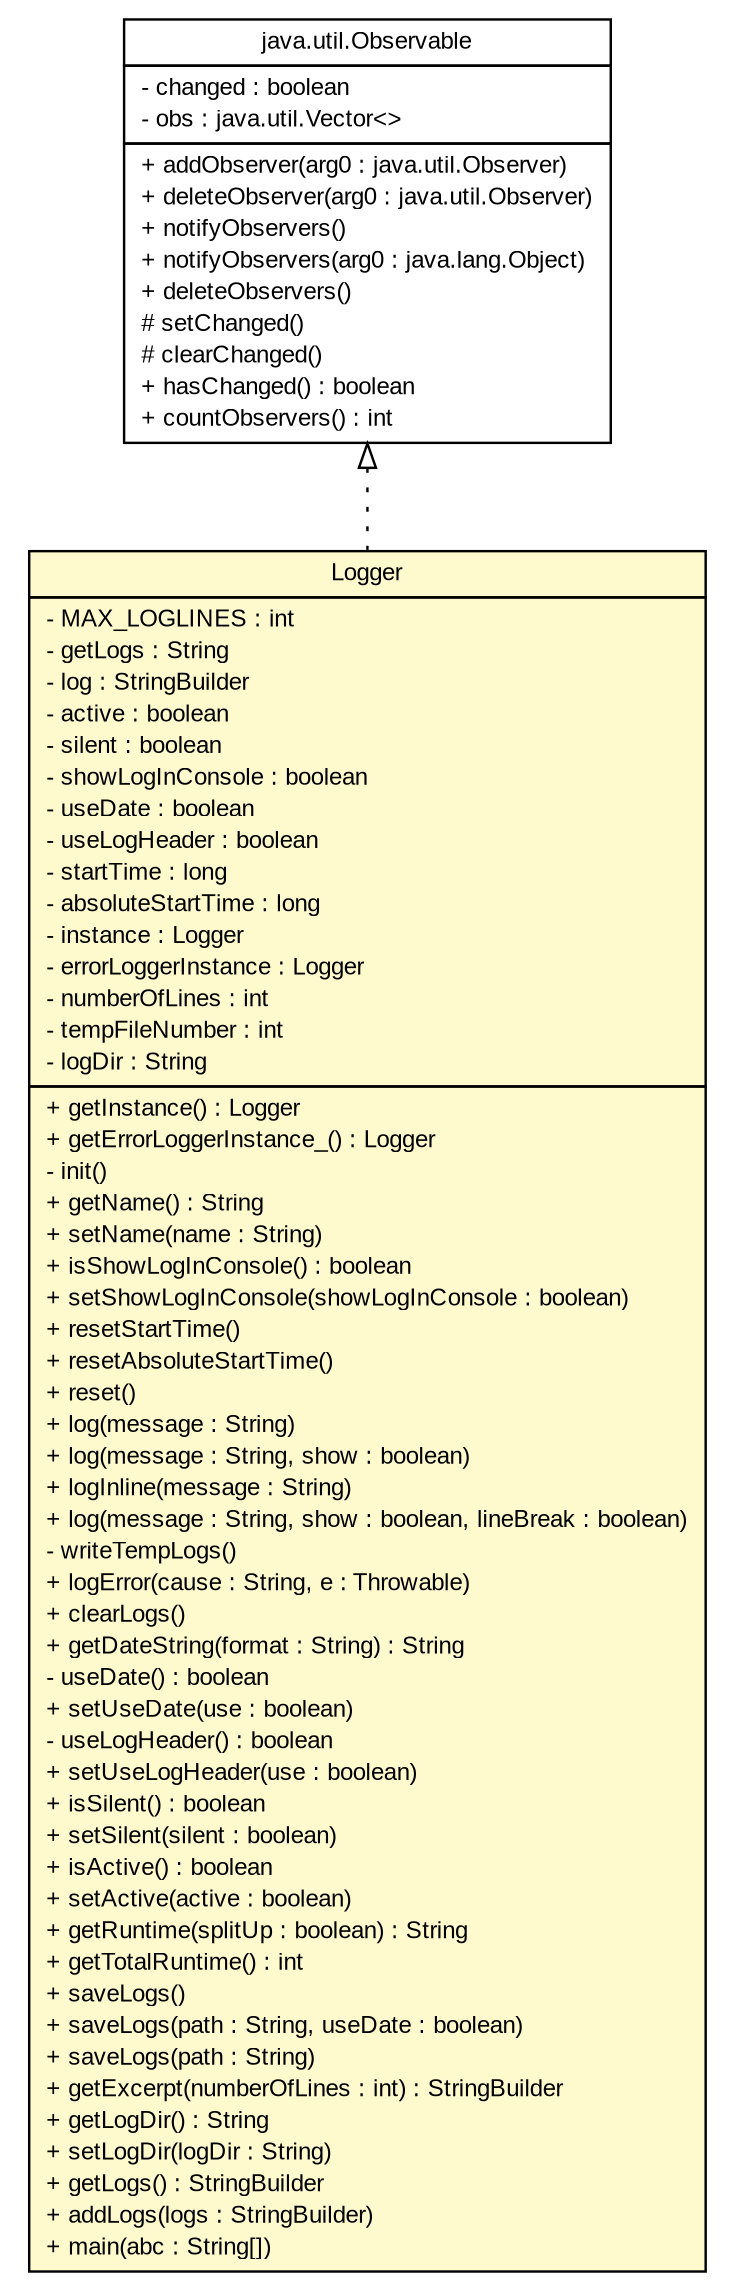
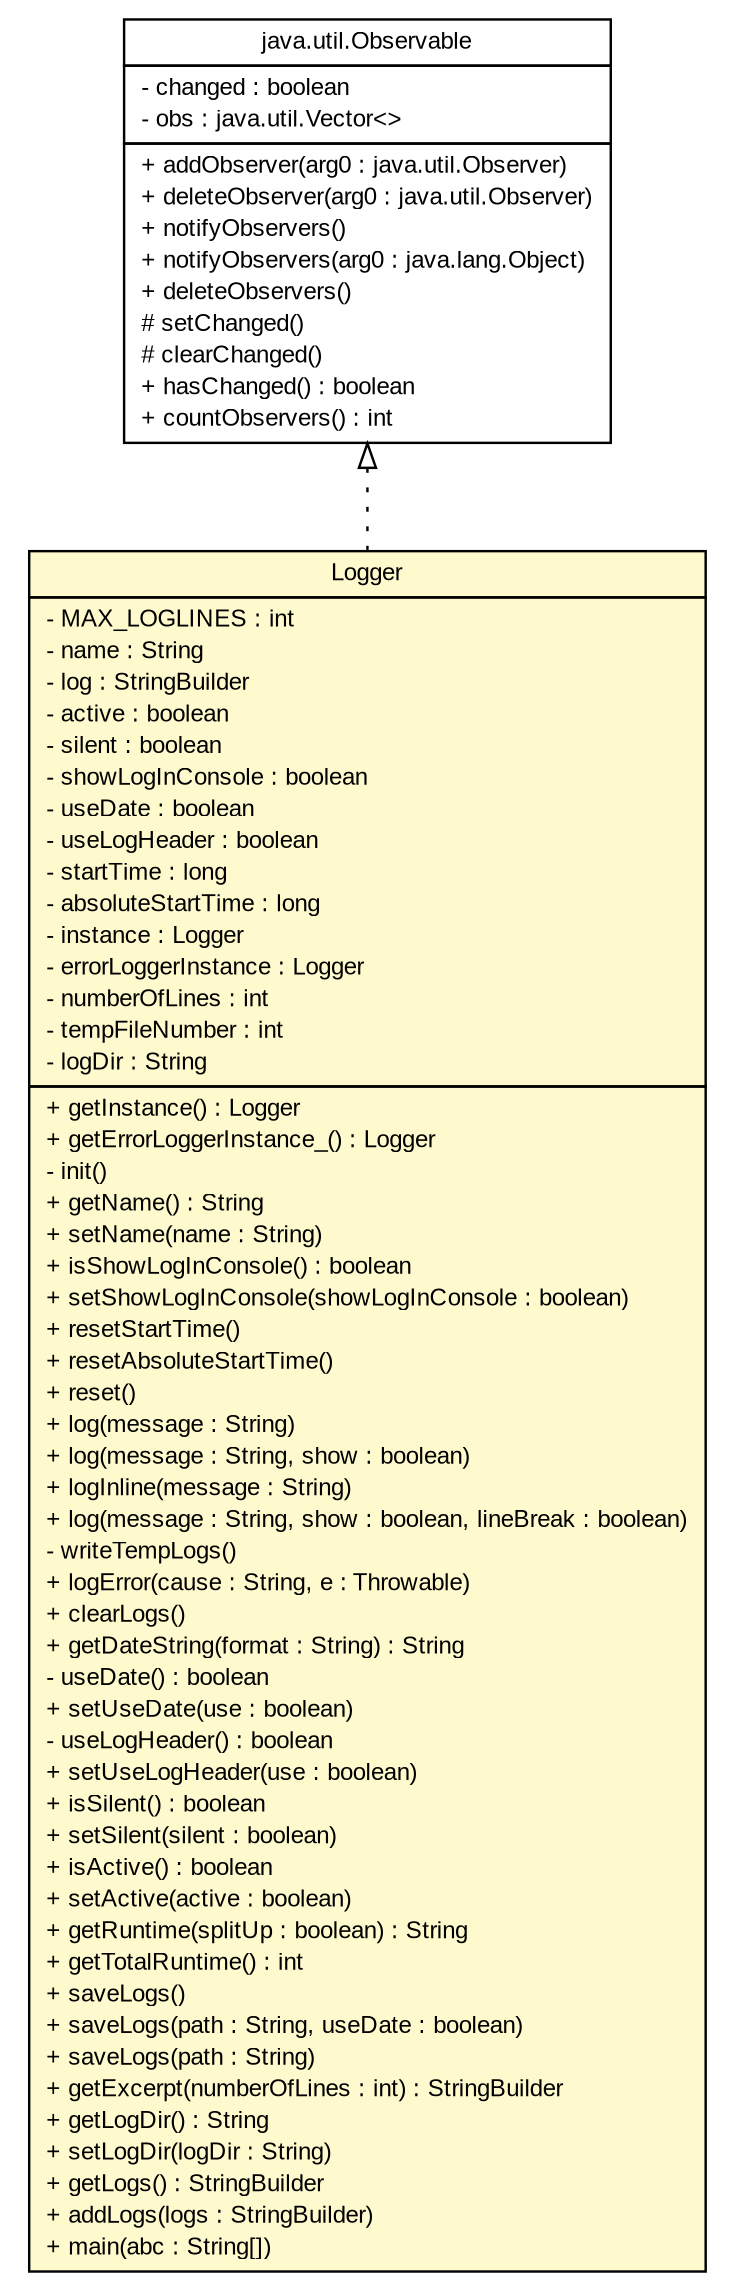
node "Logger": text "- getLogs : String" -> "- name : String"
